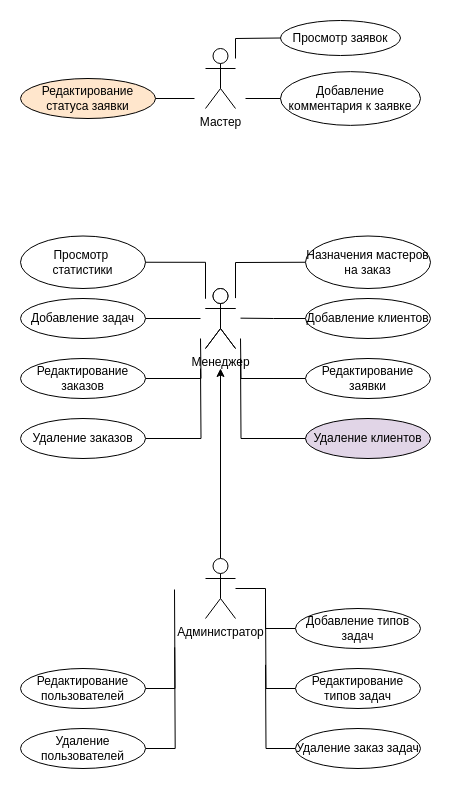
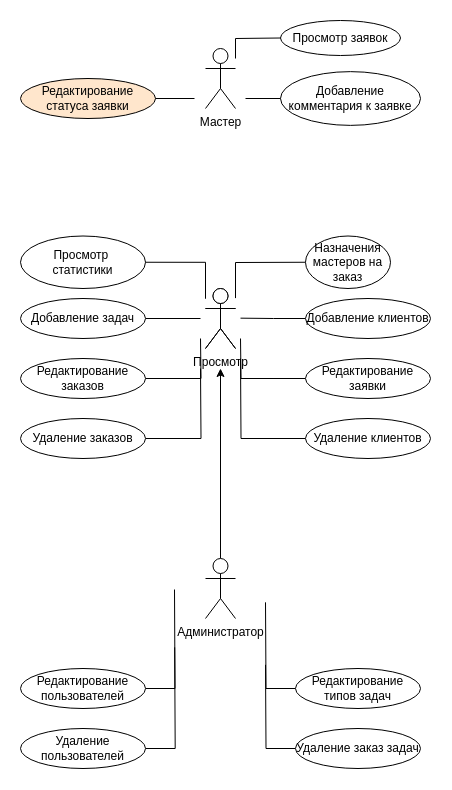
node "Назначения мастеров на заказ": size 125x53 -> 85x53
node "Менеджер": label "Менеджер" -> "Просмотр"
node "Удаление клиентов": fillcolor #e1d5e7 -> #ffffff
edge "Администратор" -- "Добавление типов задач": removed
node "Добавление типов задач": removed
